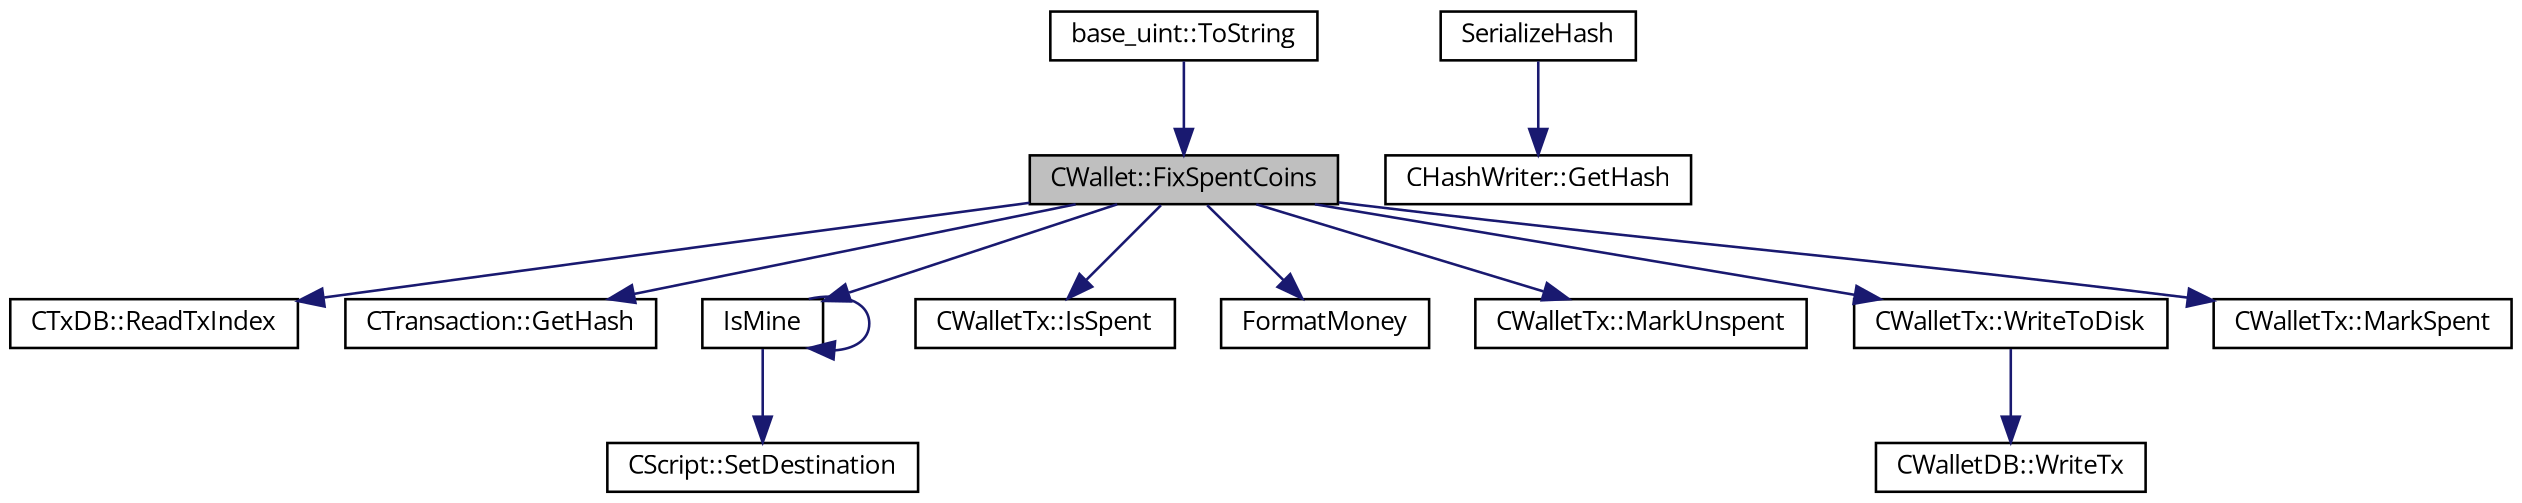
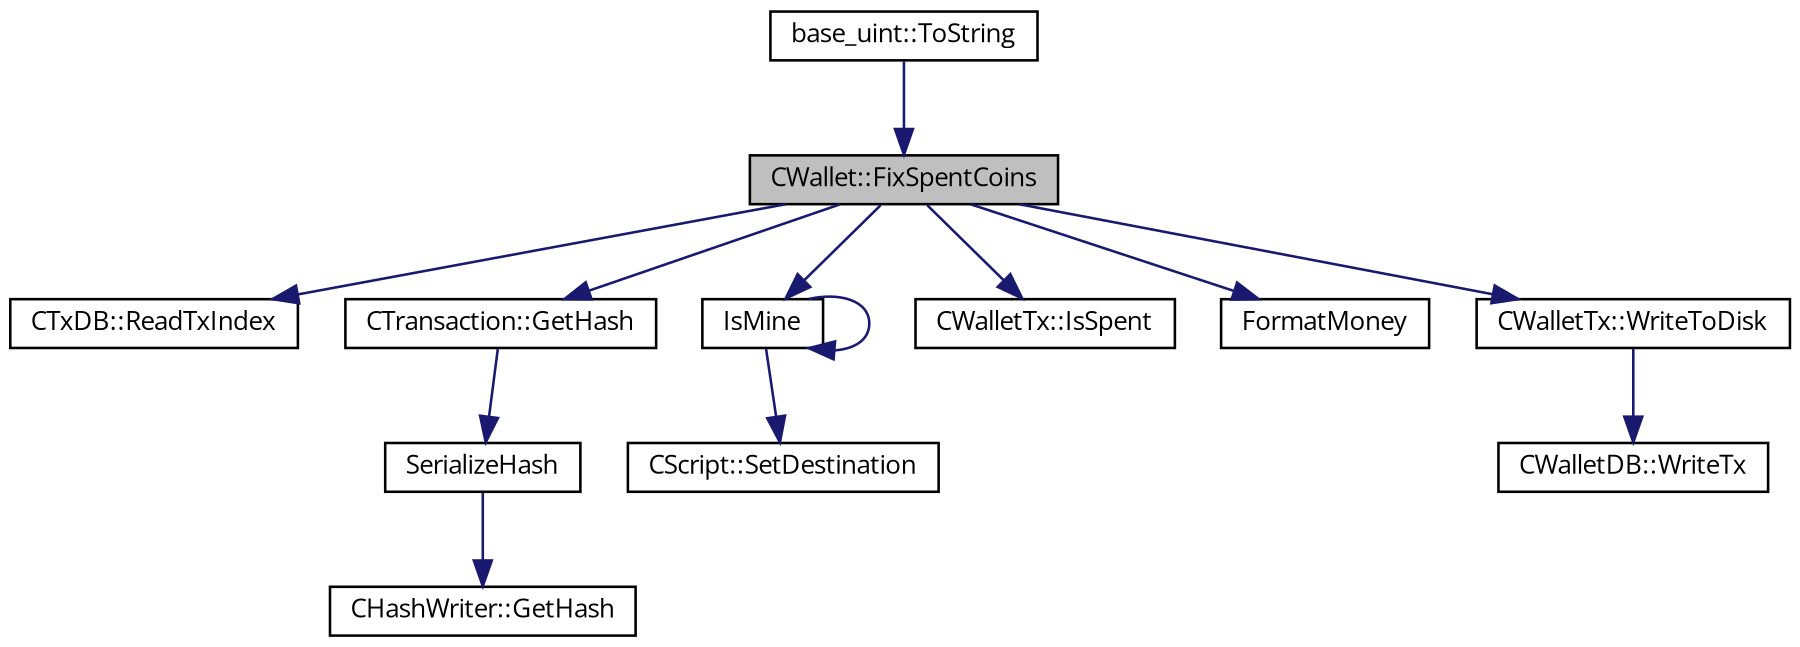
node "CWalletTx::MarkUnspent": removed
node "CWalletTx::MarkSpent": removed
edge "CTransaction::GetHash" -> "SerializeHash": added
